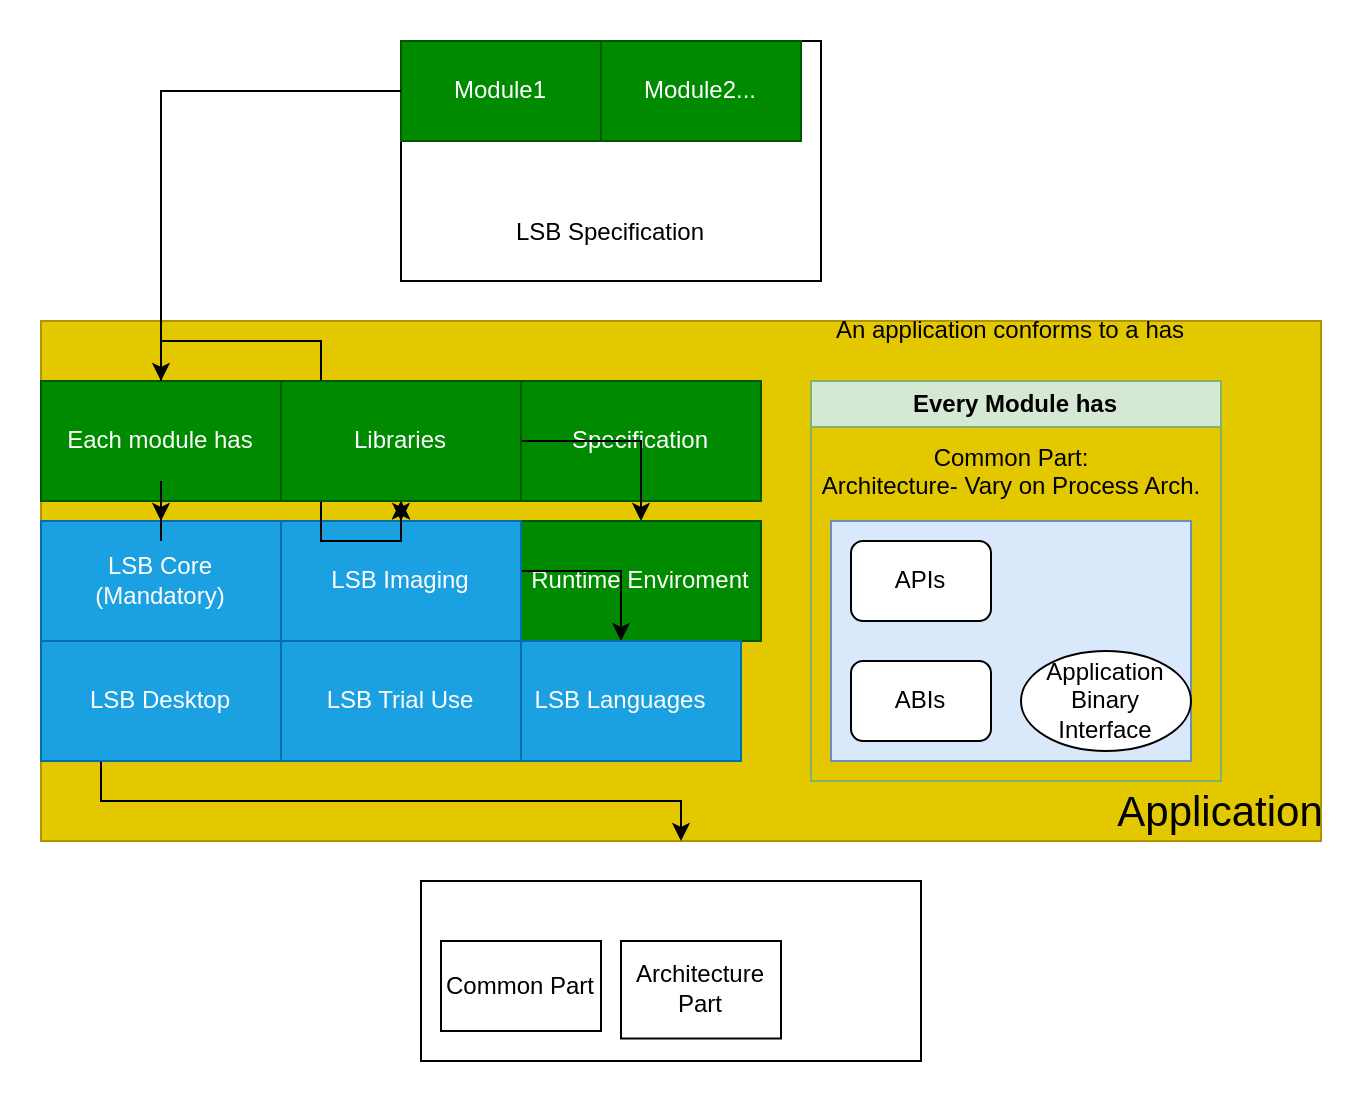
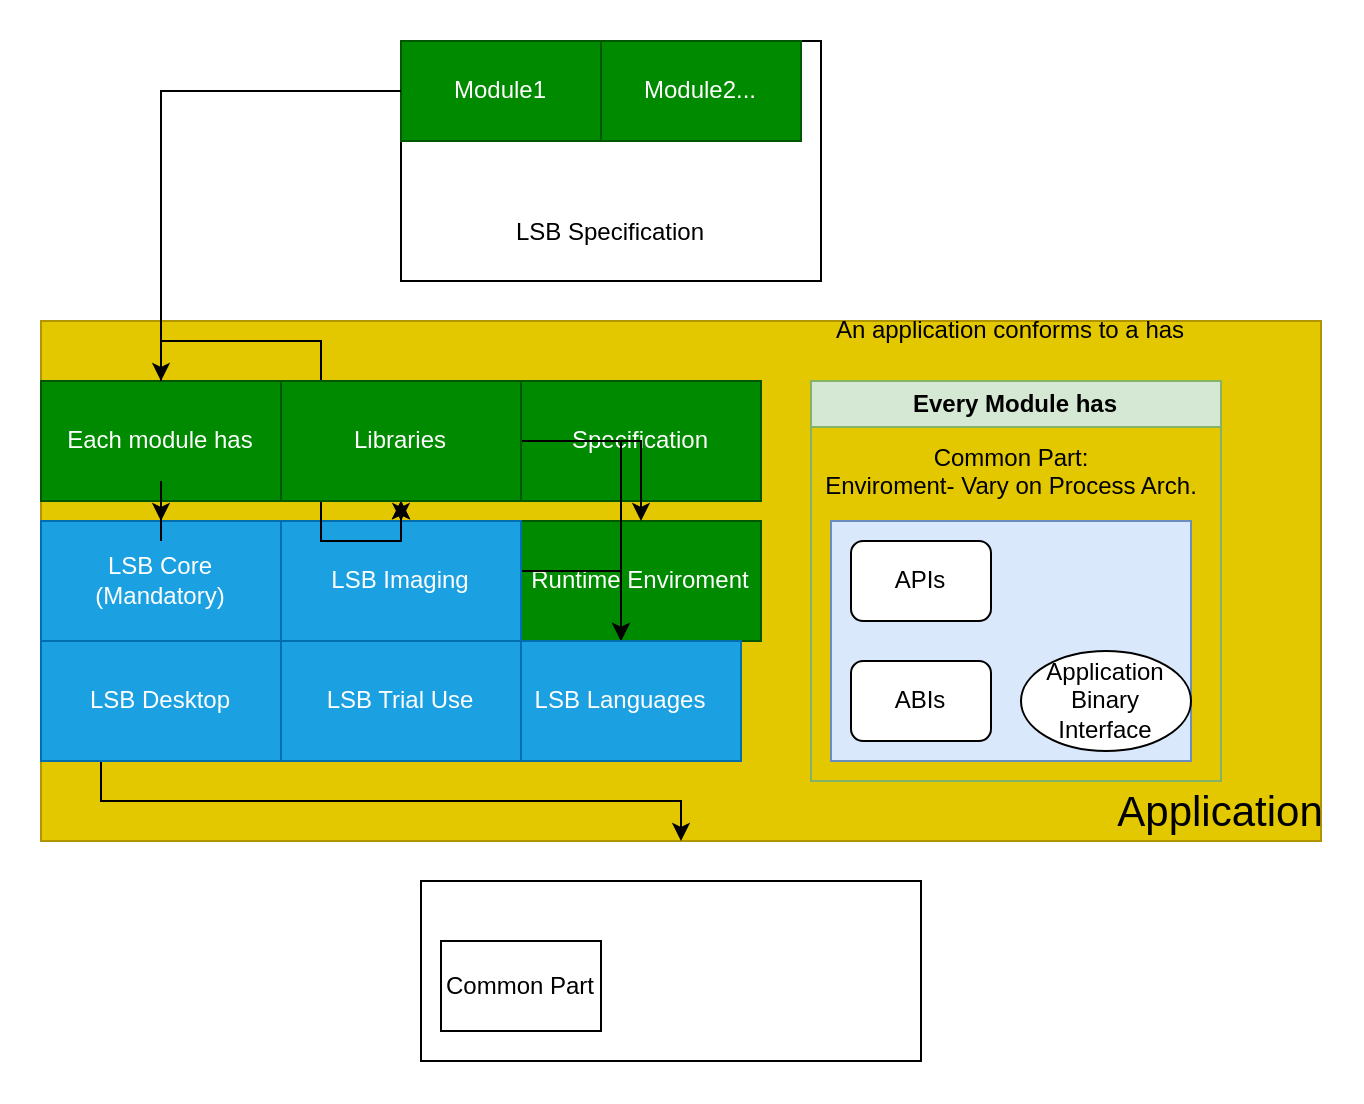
node "Common Part: Architecture- Vary on Process Arch.": label "Common Part: Architecture- Vary on Process Arch." -> "Common Part: Enviroment- Vary on Process Arch."
edge "Each module has" -> "LSB Languages": added
node "Architecture Part": removed
